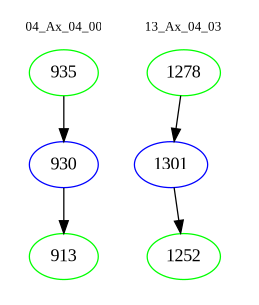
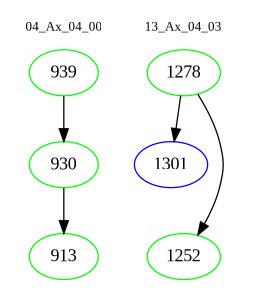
node "935": label "935" -> "939"
node "930": color blue -> green
edge "1301" -> "1252": now "1278" -> "1252"
